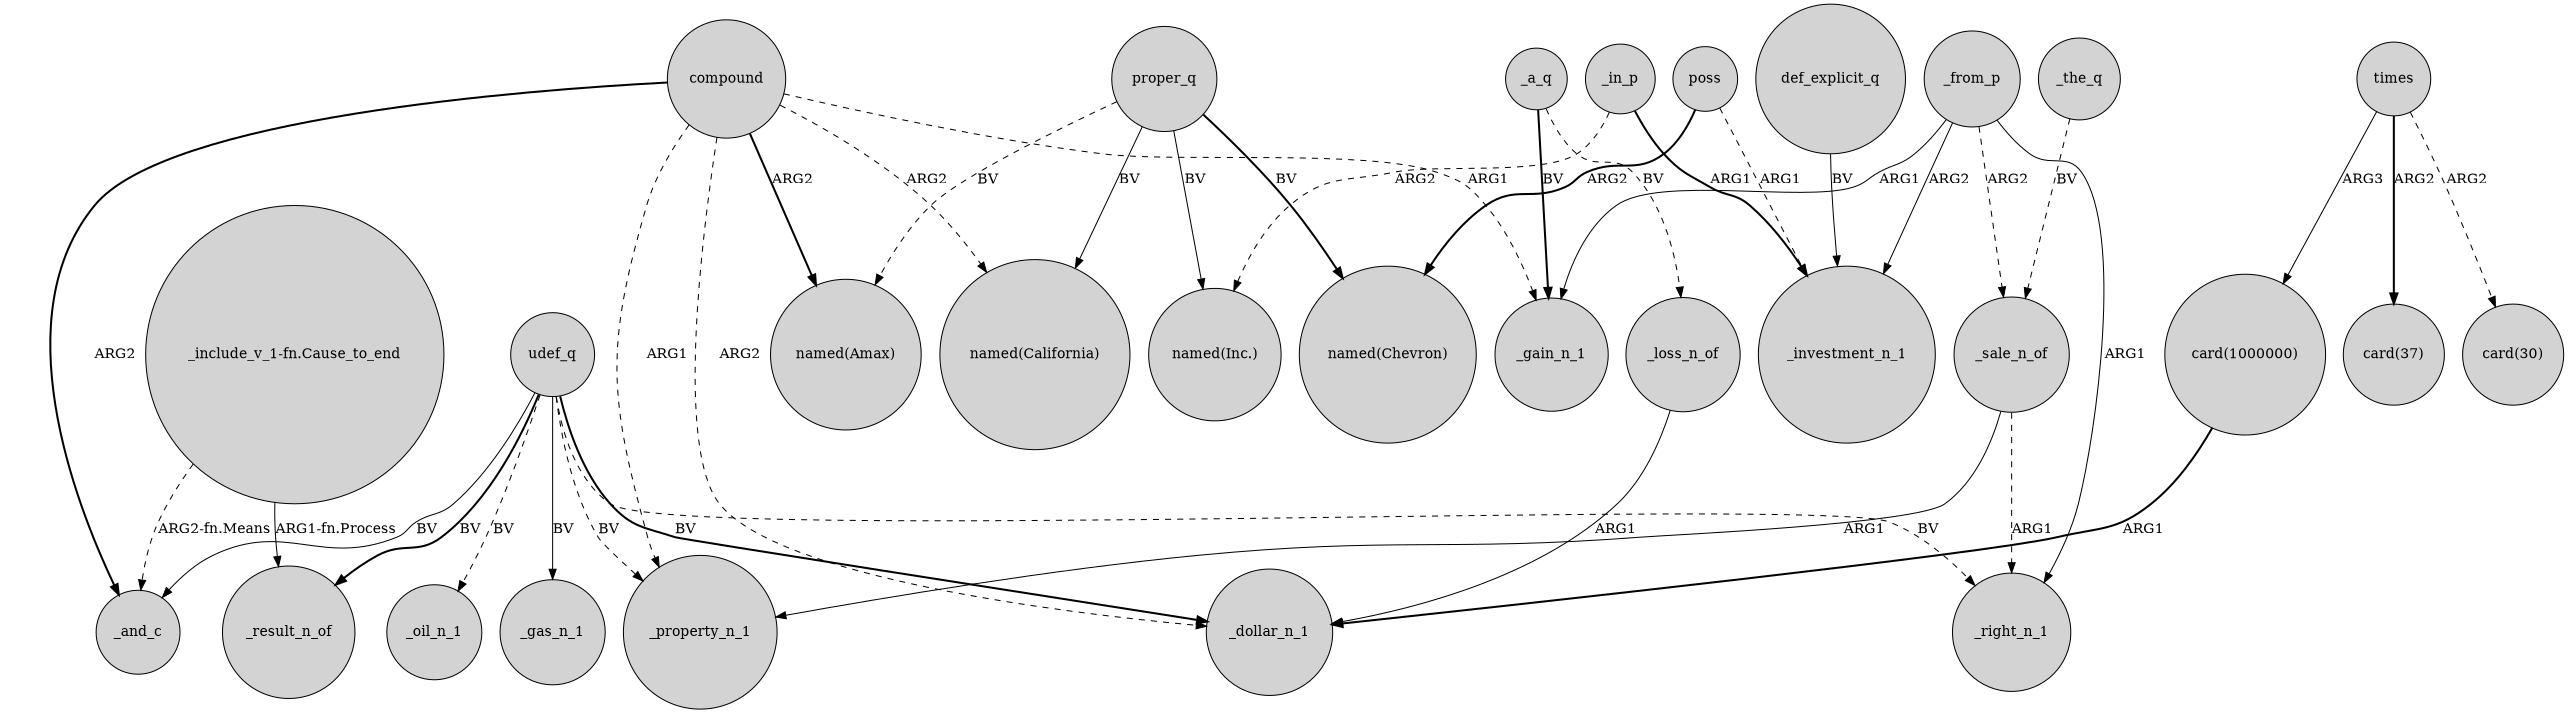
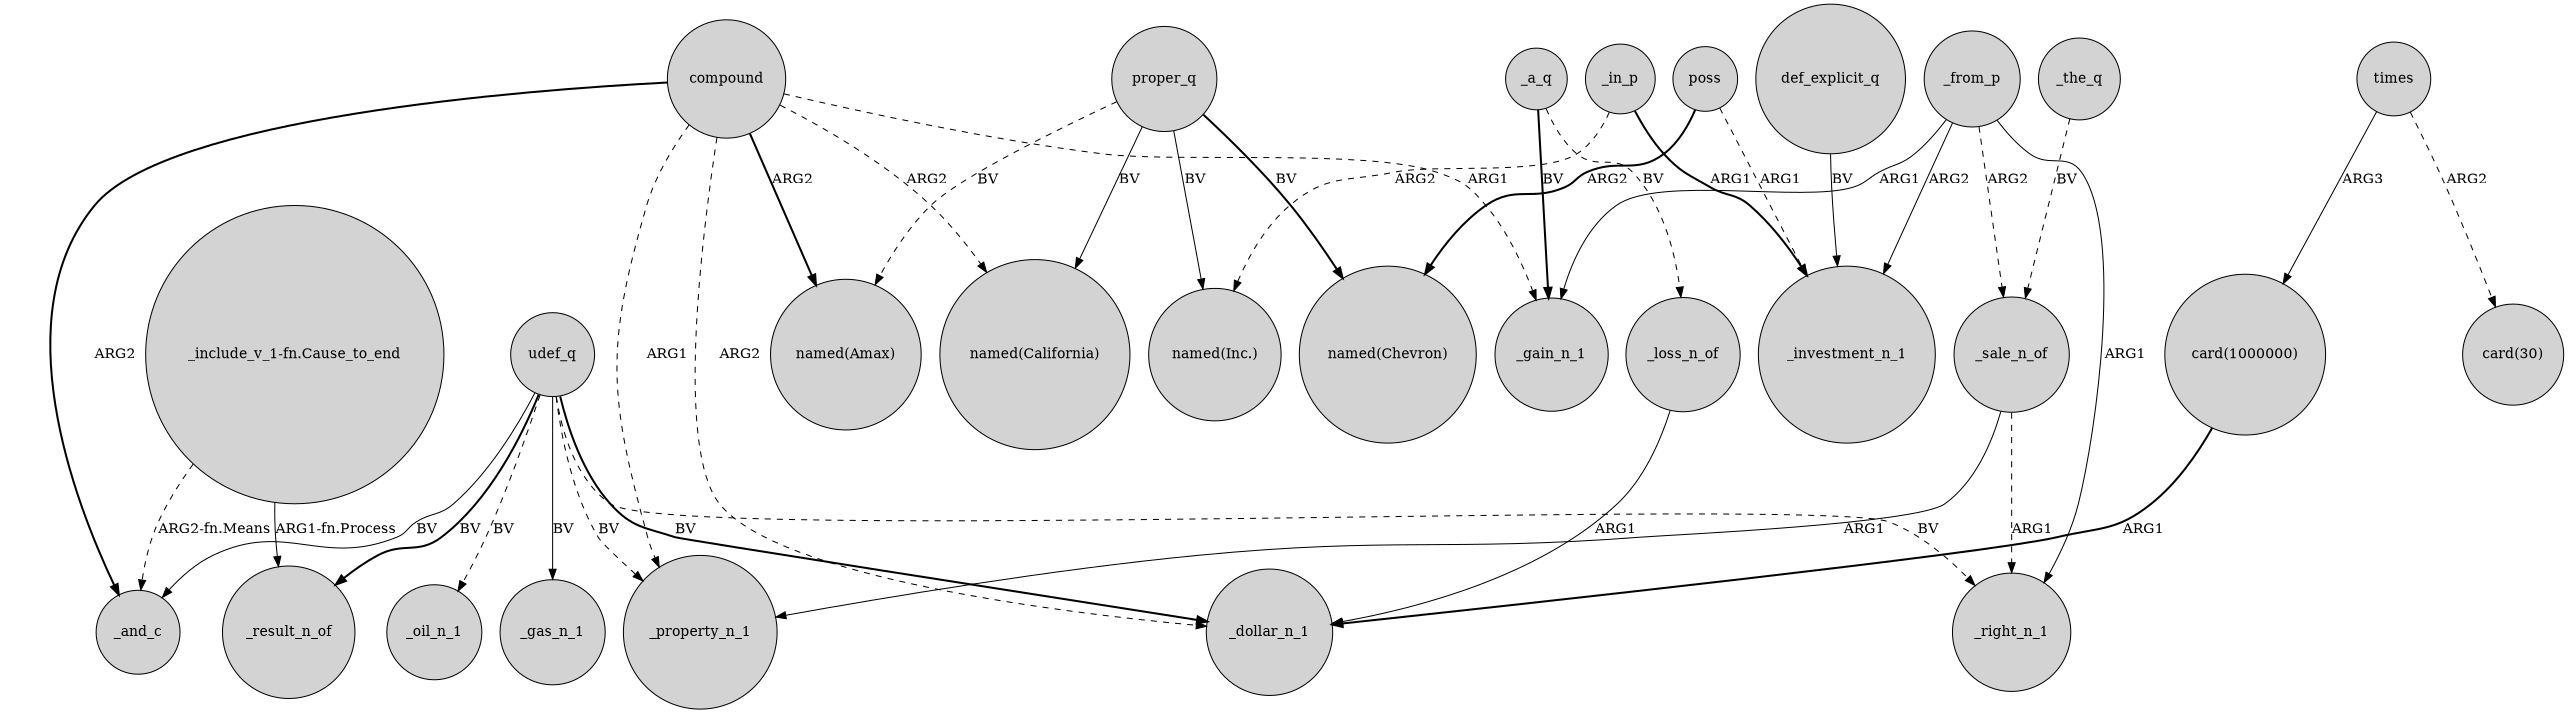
node "card(37)": removed
